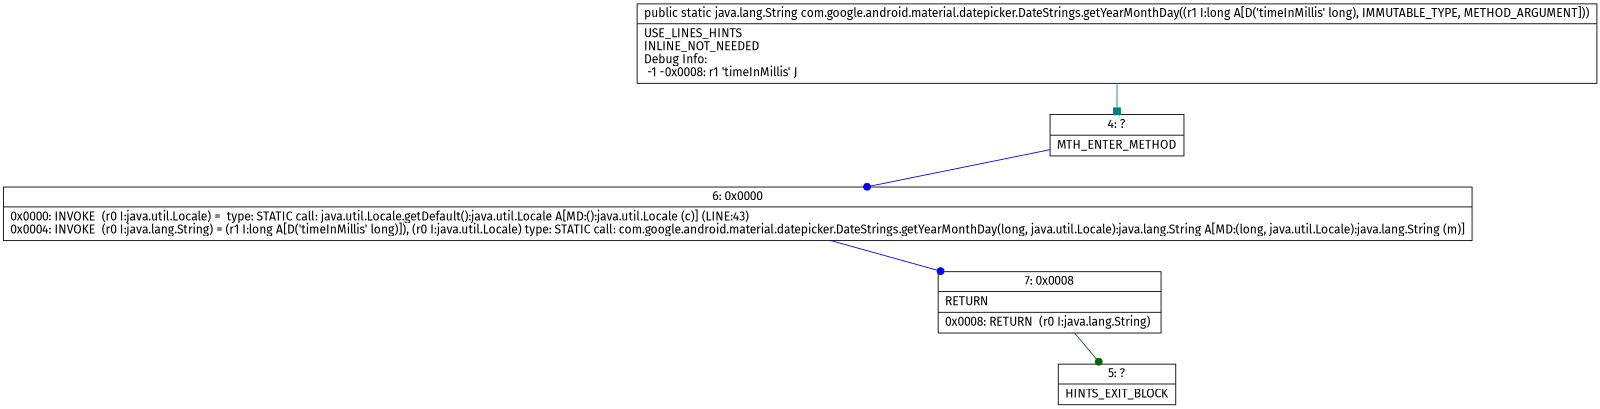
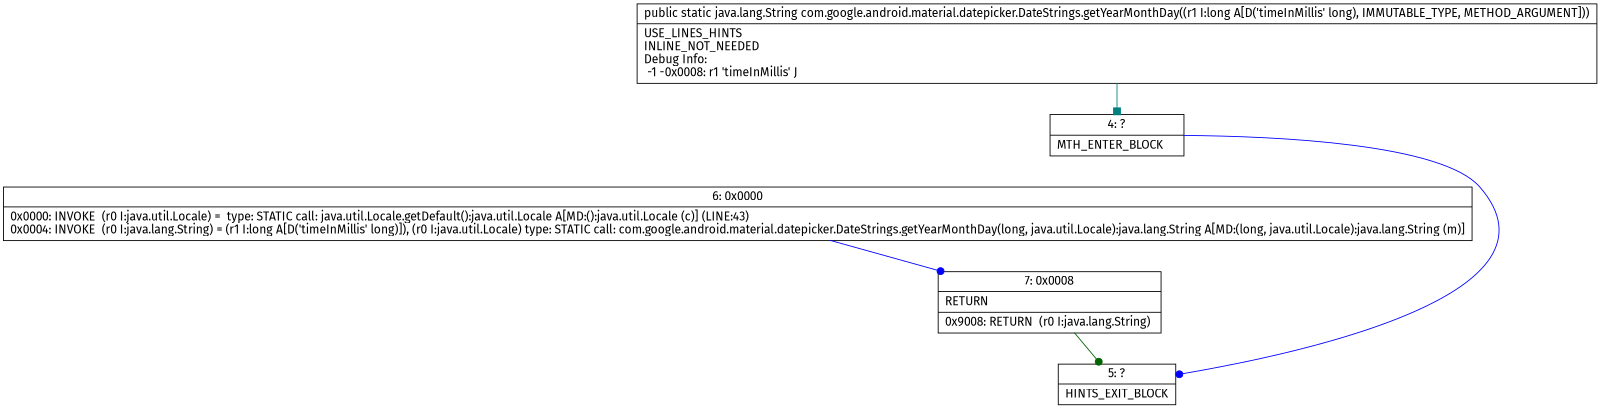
node "4: ?": text "MTH_ENTER_METHOD" -> "MTH_ENTER_BLOCK"
edge "4: ?" -> "6: 0x0000": now "4: ?" -> "5: ?"
node "7: 0x0008": text "0x0008: RETURN  (r0 I:java.lang.String)" -> "0x9008: RETURN  (r0 I:java.lang.String)"
